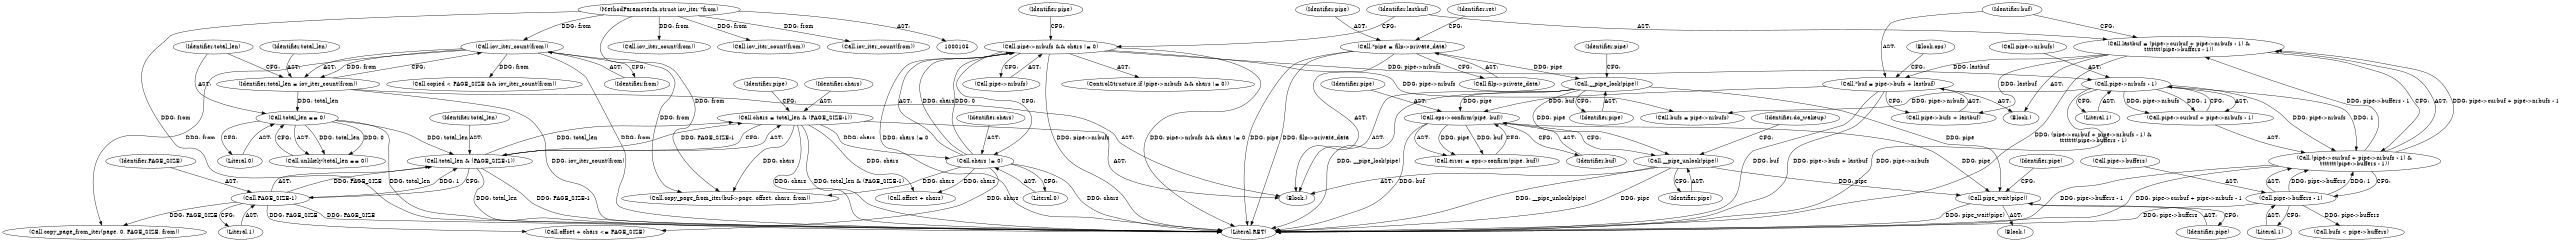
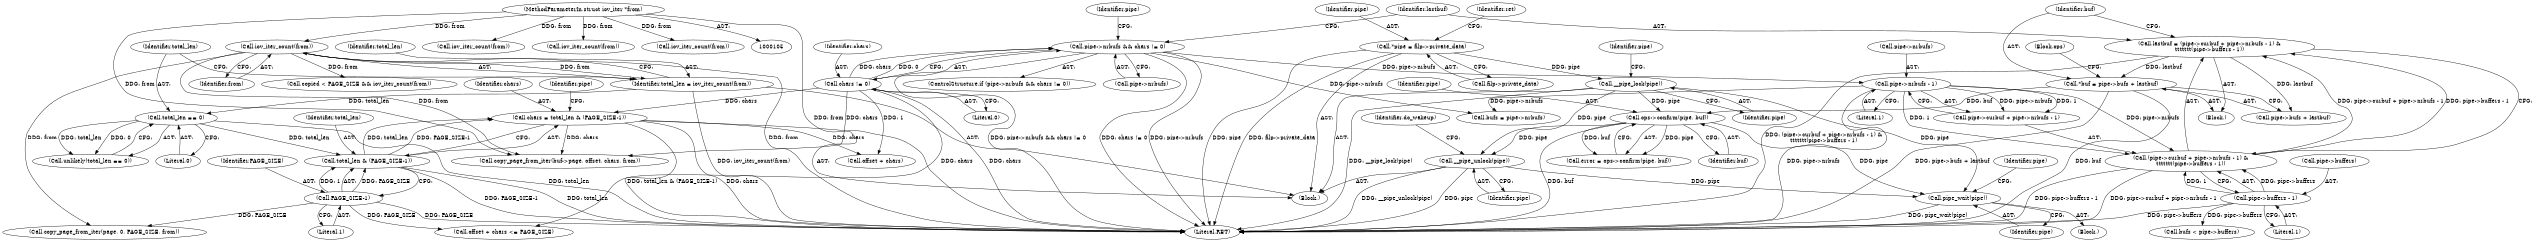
edge "(Call,ops->confirm(pipe, buf))" -> "(Call,__pipe_unlock(pipe))": label "CFG: " -> "DDG: pipe"
edge "(Call,chars = total_len & (PAGE_SIZE-1))" -> "(Call,chars != 0)": reversed
edge "(Call,chars != 0)" -> "(Call,offset + chars)": label "DDG: chars" -> "DDG: 1"
